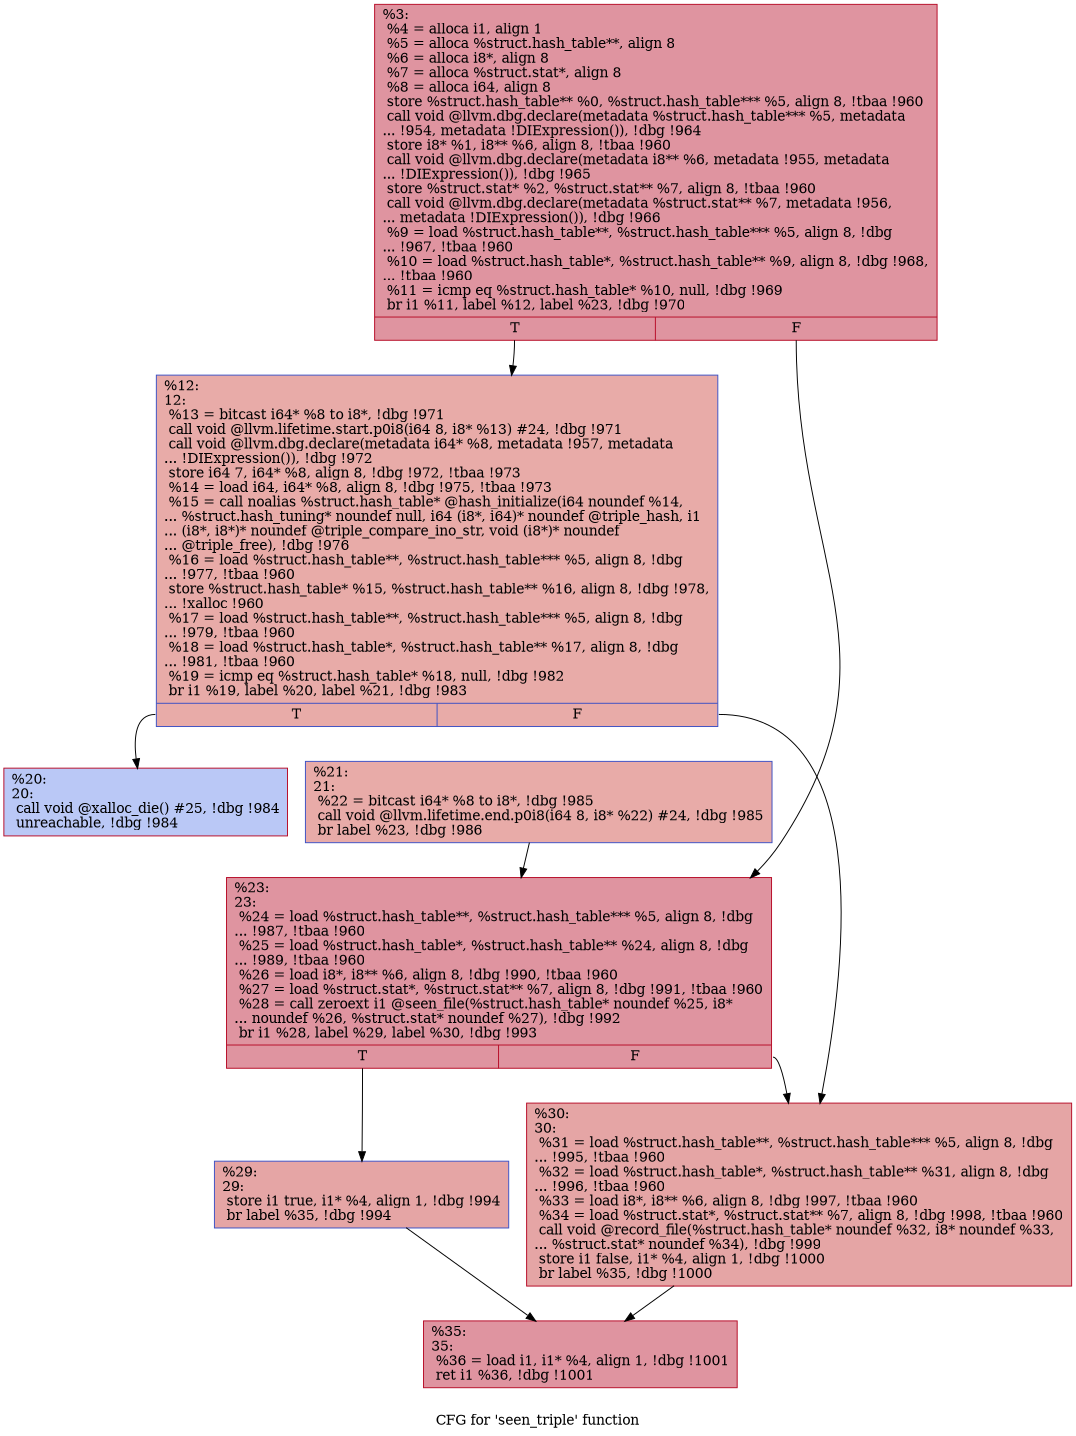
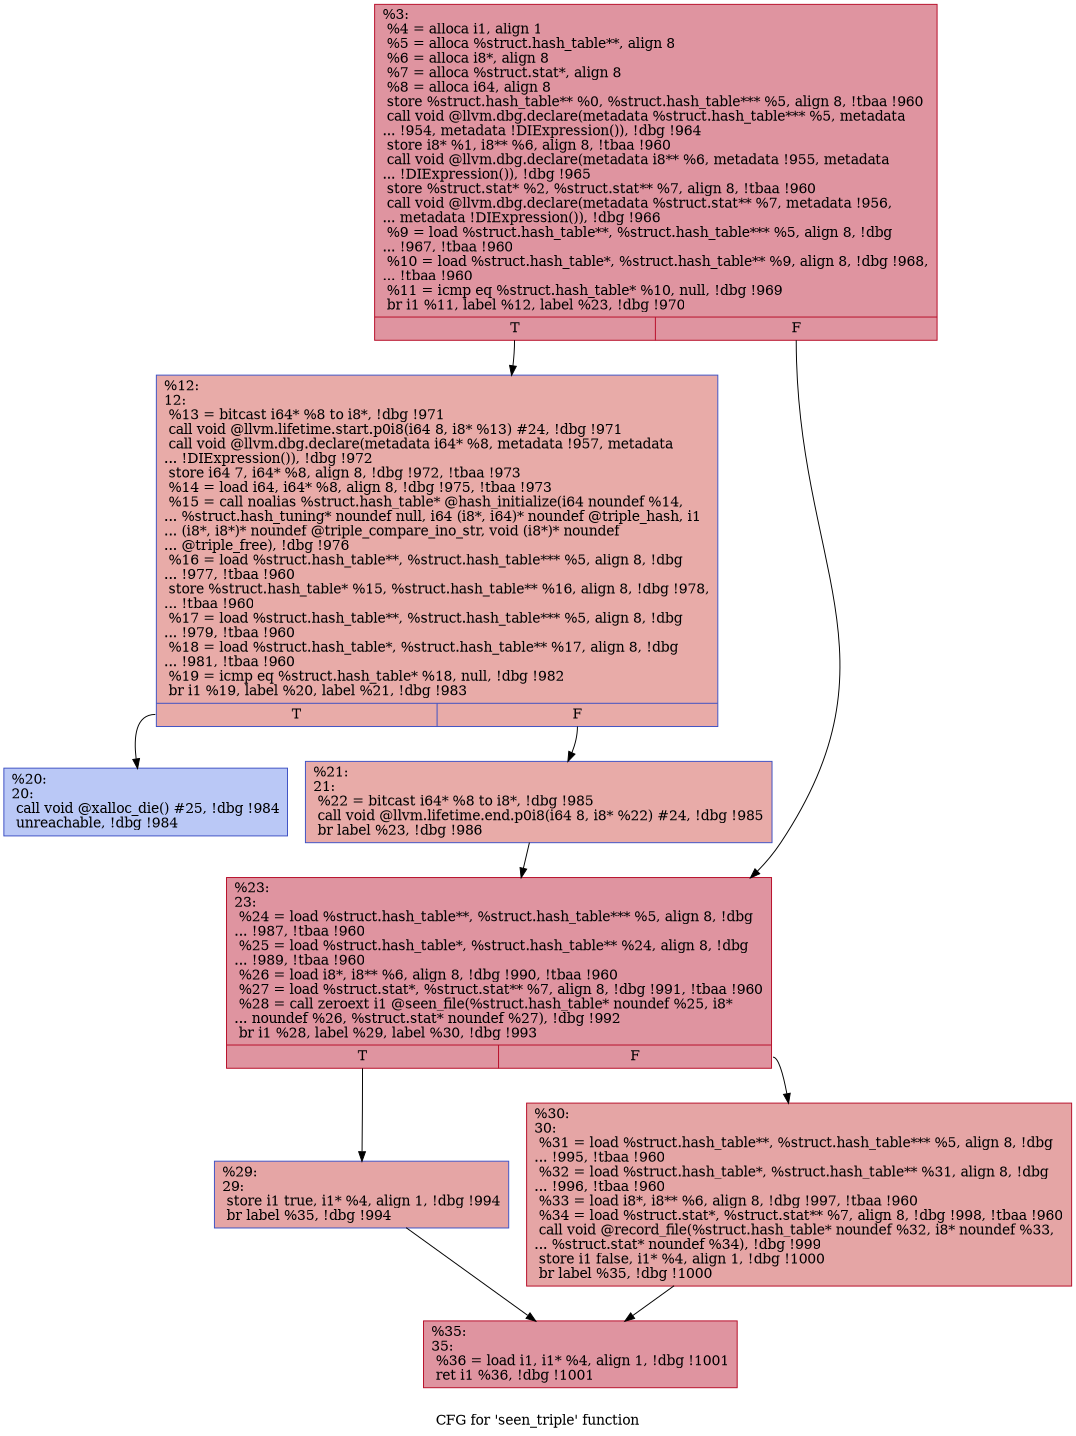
node "%12:": text "... !xalloc !960" -> "... !tbaa !960"
node "%20:": color #b70d28ff -> #3d50c3ff
edge "%12:" -> "%30:": now "%12:" -> "%21:"
